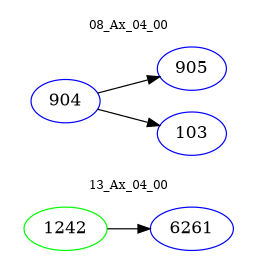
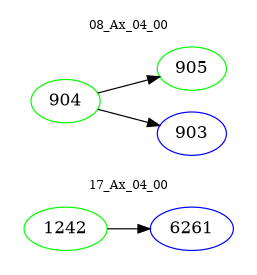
node "905": color blue -> green
node "904": color blue -> green
node "103": label "103" -> "903"
cluster "13_Ax_04_00": label "13_Ax_04_00" -> "17_Ax_04_00"
